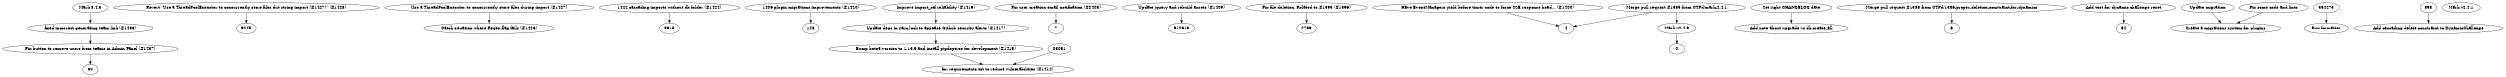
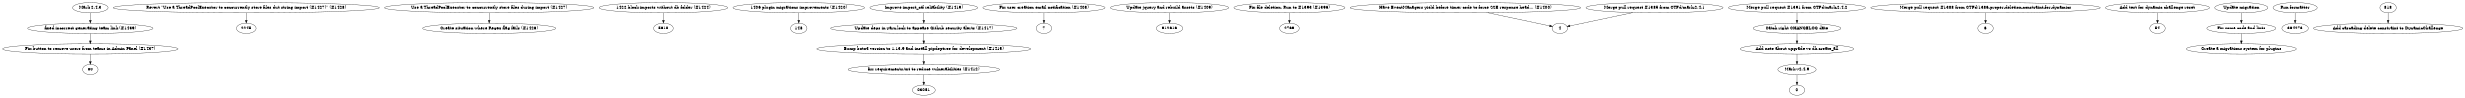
node "Mark 8.4.3": label "Mark 8.4.3" -> "Mark 2.4.3"
node "1422 cascading imports without db folder (#1424)": label "1422 cascading imports without db folder (#1424)" -> "1422 block imports without db folder (#1424)"
node "Fix user creation email notification (#2408)": label "Fix user creation email notification (#2408)" -> "Fix user creation email notification (#1408)"
node "Fix file deletion. Related to #1393 (#1396)": label "Fix file deletion. Related to #1393 (#1396)" -> "Fix file deletion. Run to #1393 (#1396)"
node "Set right CHANGELOG date": label "Set right CHANGELOG date" -> "Catch right CHANGELOG date"
node "Merge pull request #1391 from CTFd/mark-2.4.2": added
node "898": label "898" -> "818"
node "Mark v2.4.1": removed
edge "Merge pull request #1385 from CTFd/mark-2.4.1" -> "Mark v2.4.9": now "Add note about upgrade vs db.create_all" -> "Mark v2.4.9"
edge "Update migration" -> "Create a migrations system for plugins": now "Update migration" -> "Fix some code and lints"
edge "364273" -> "Run formatter": reversed
node "fixed incorrect generating team link (#1433)": label "fixed incorrect generating team link (#1433)" -> "fixed incorrect generating team link (#1439)"
node "9245": label "9245" -> "2245"
node "Catch situation where Regex flag fails (#1426)": label "Catch situation where Regex flag fails (#1426)" -> "Create situation where Regex flag fails (#1426)"
edge "03051" -> "fix: requirements.txt to reduce vulnerabilities (#1412)": reversed
